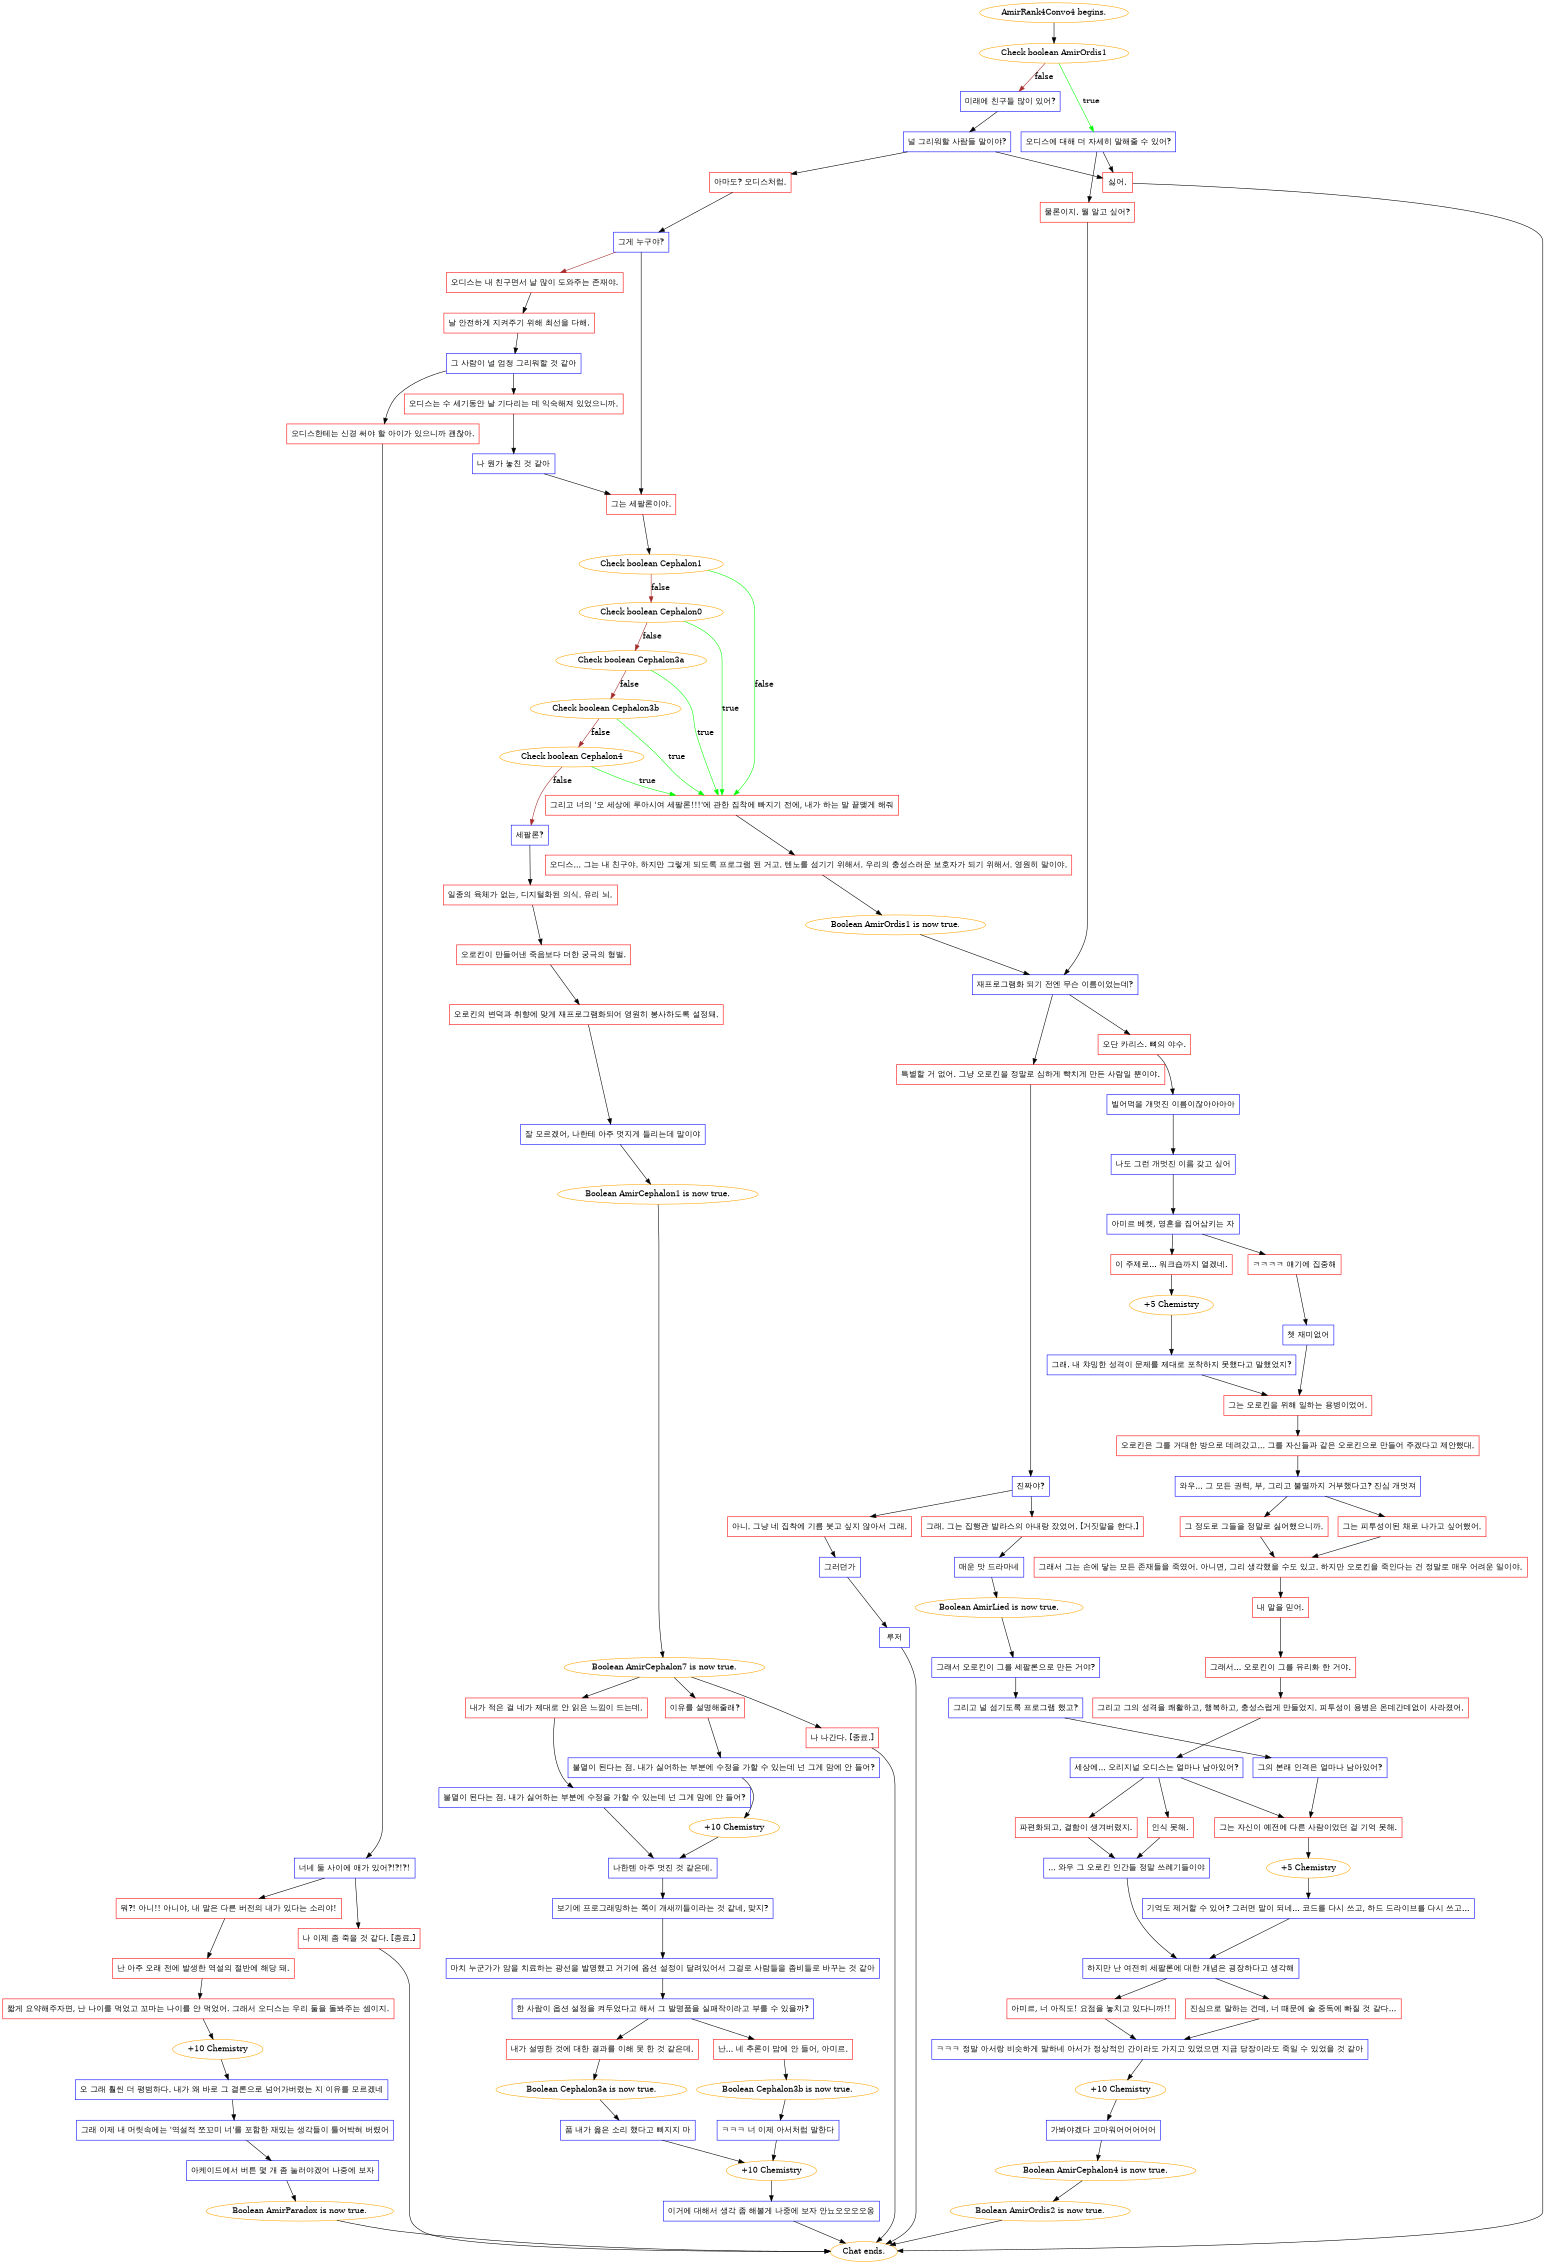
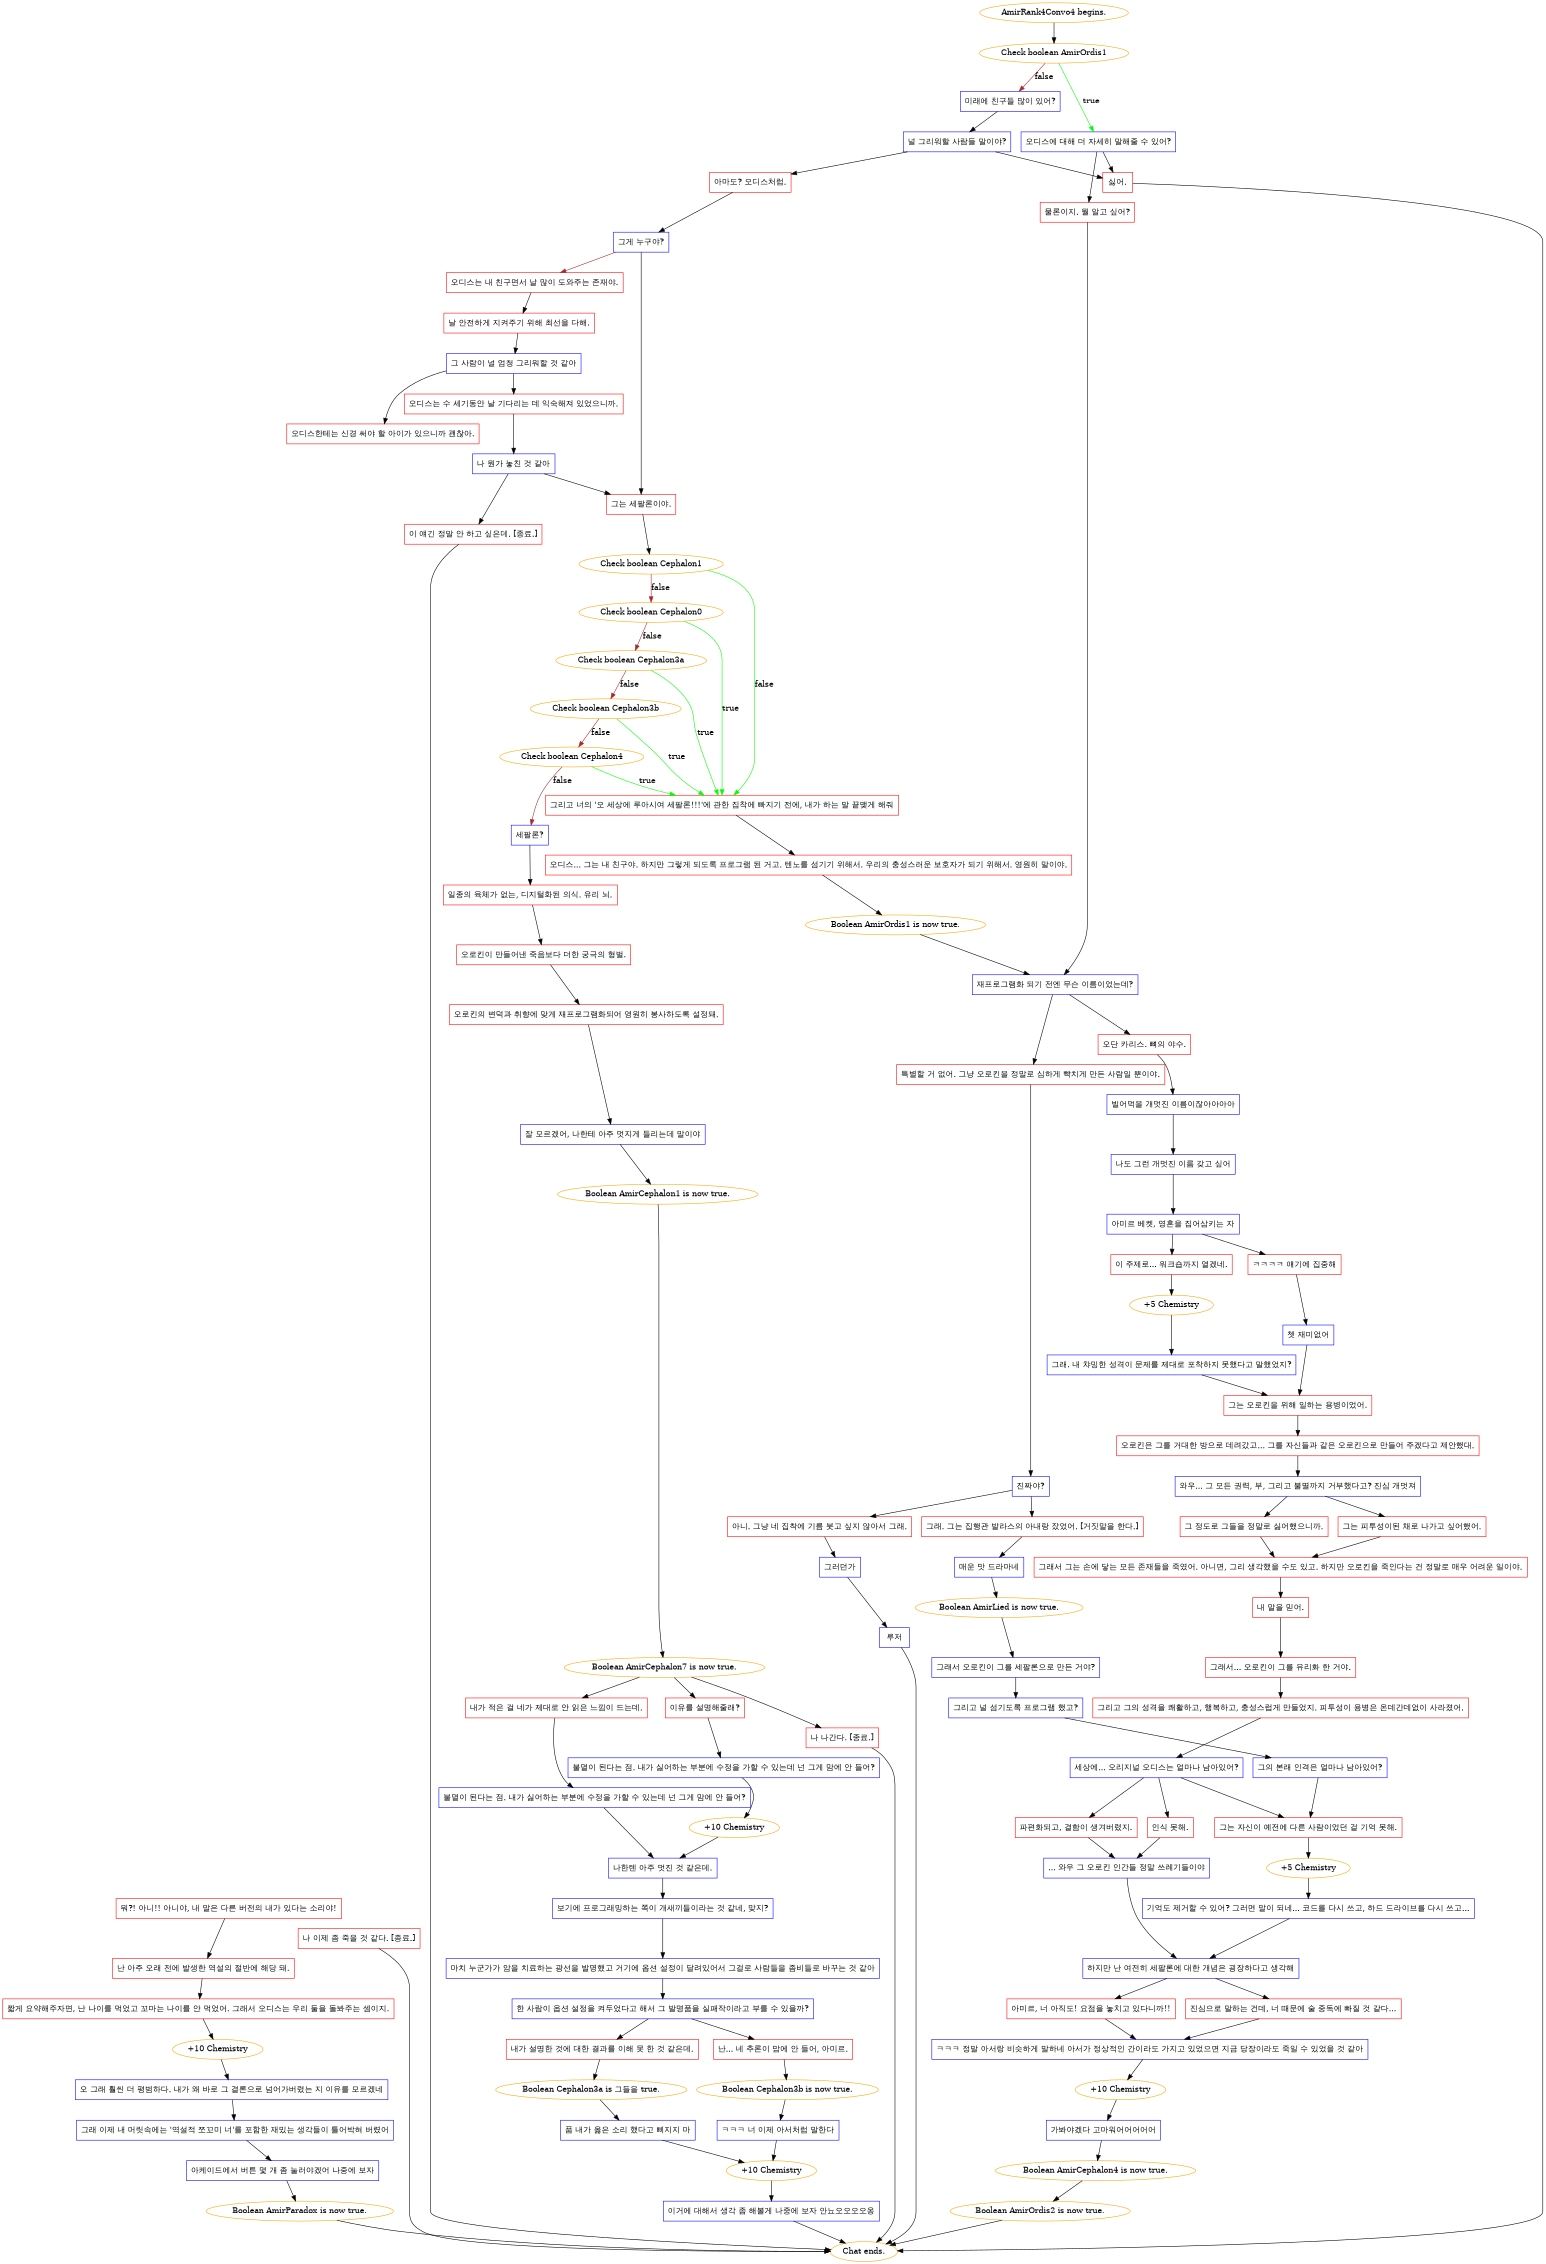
node "이 얘긴 정말 안 하고 싶은데. [종료.]": added
node "너네 둘 사이에 애가 있어?!?!?!": removed
node "Boolean Cephalon3a is now true.": label "Boolean Cephalon3a is now true." -> "Boolean Cephalon3a is 그들을 true."
